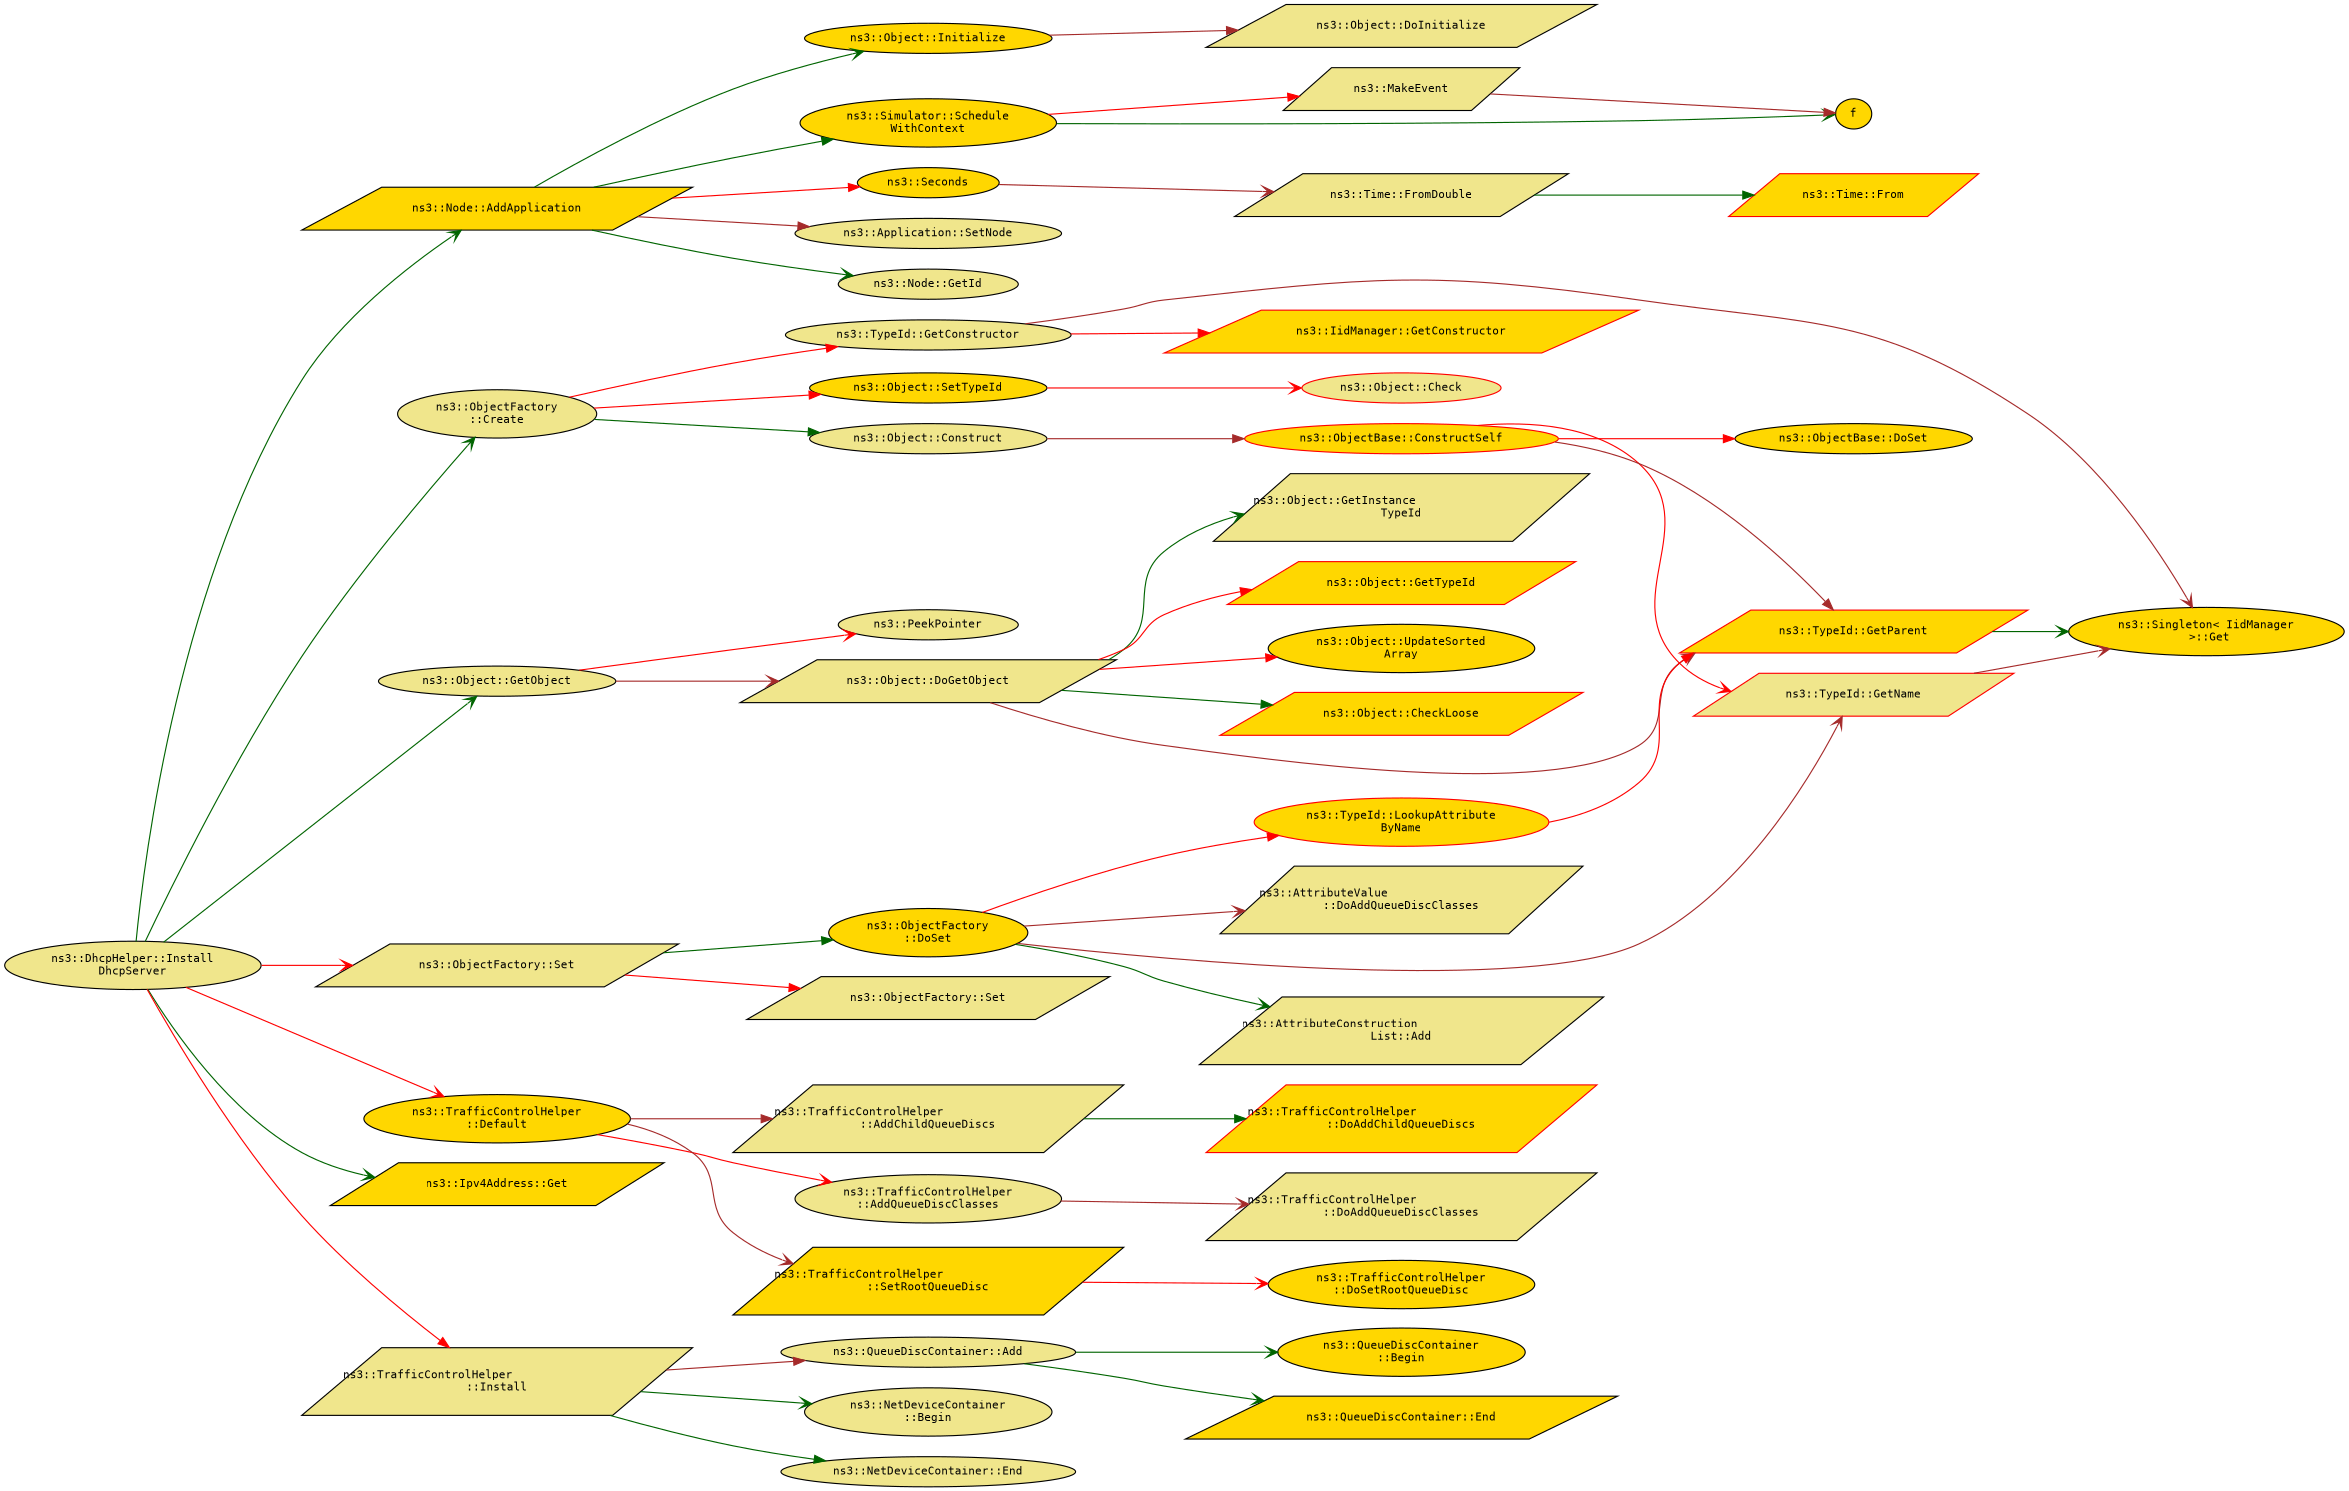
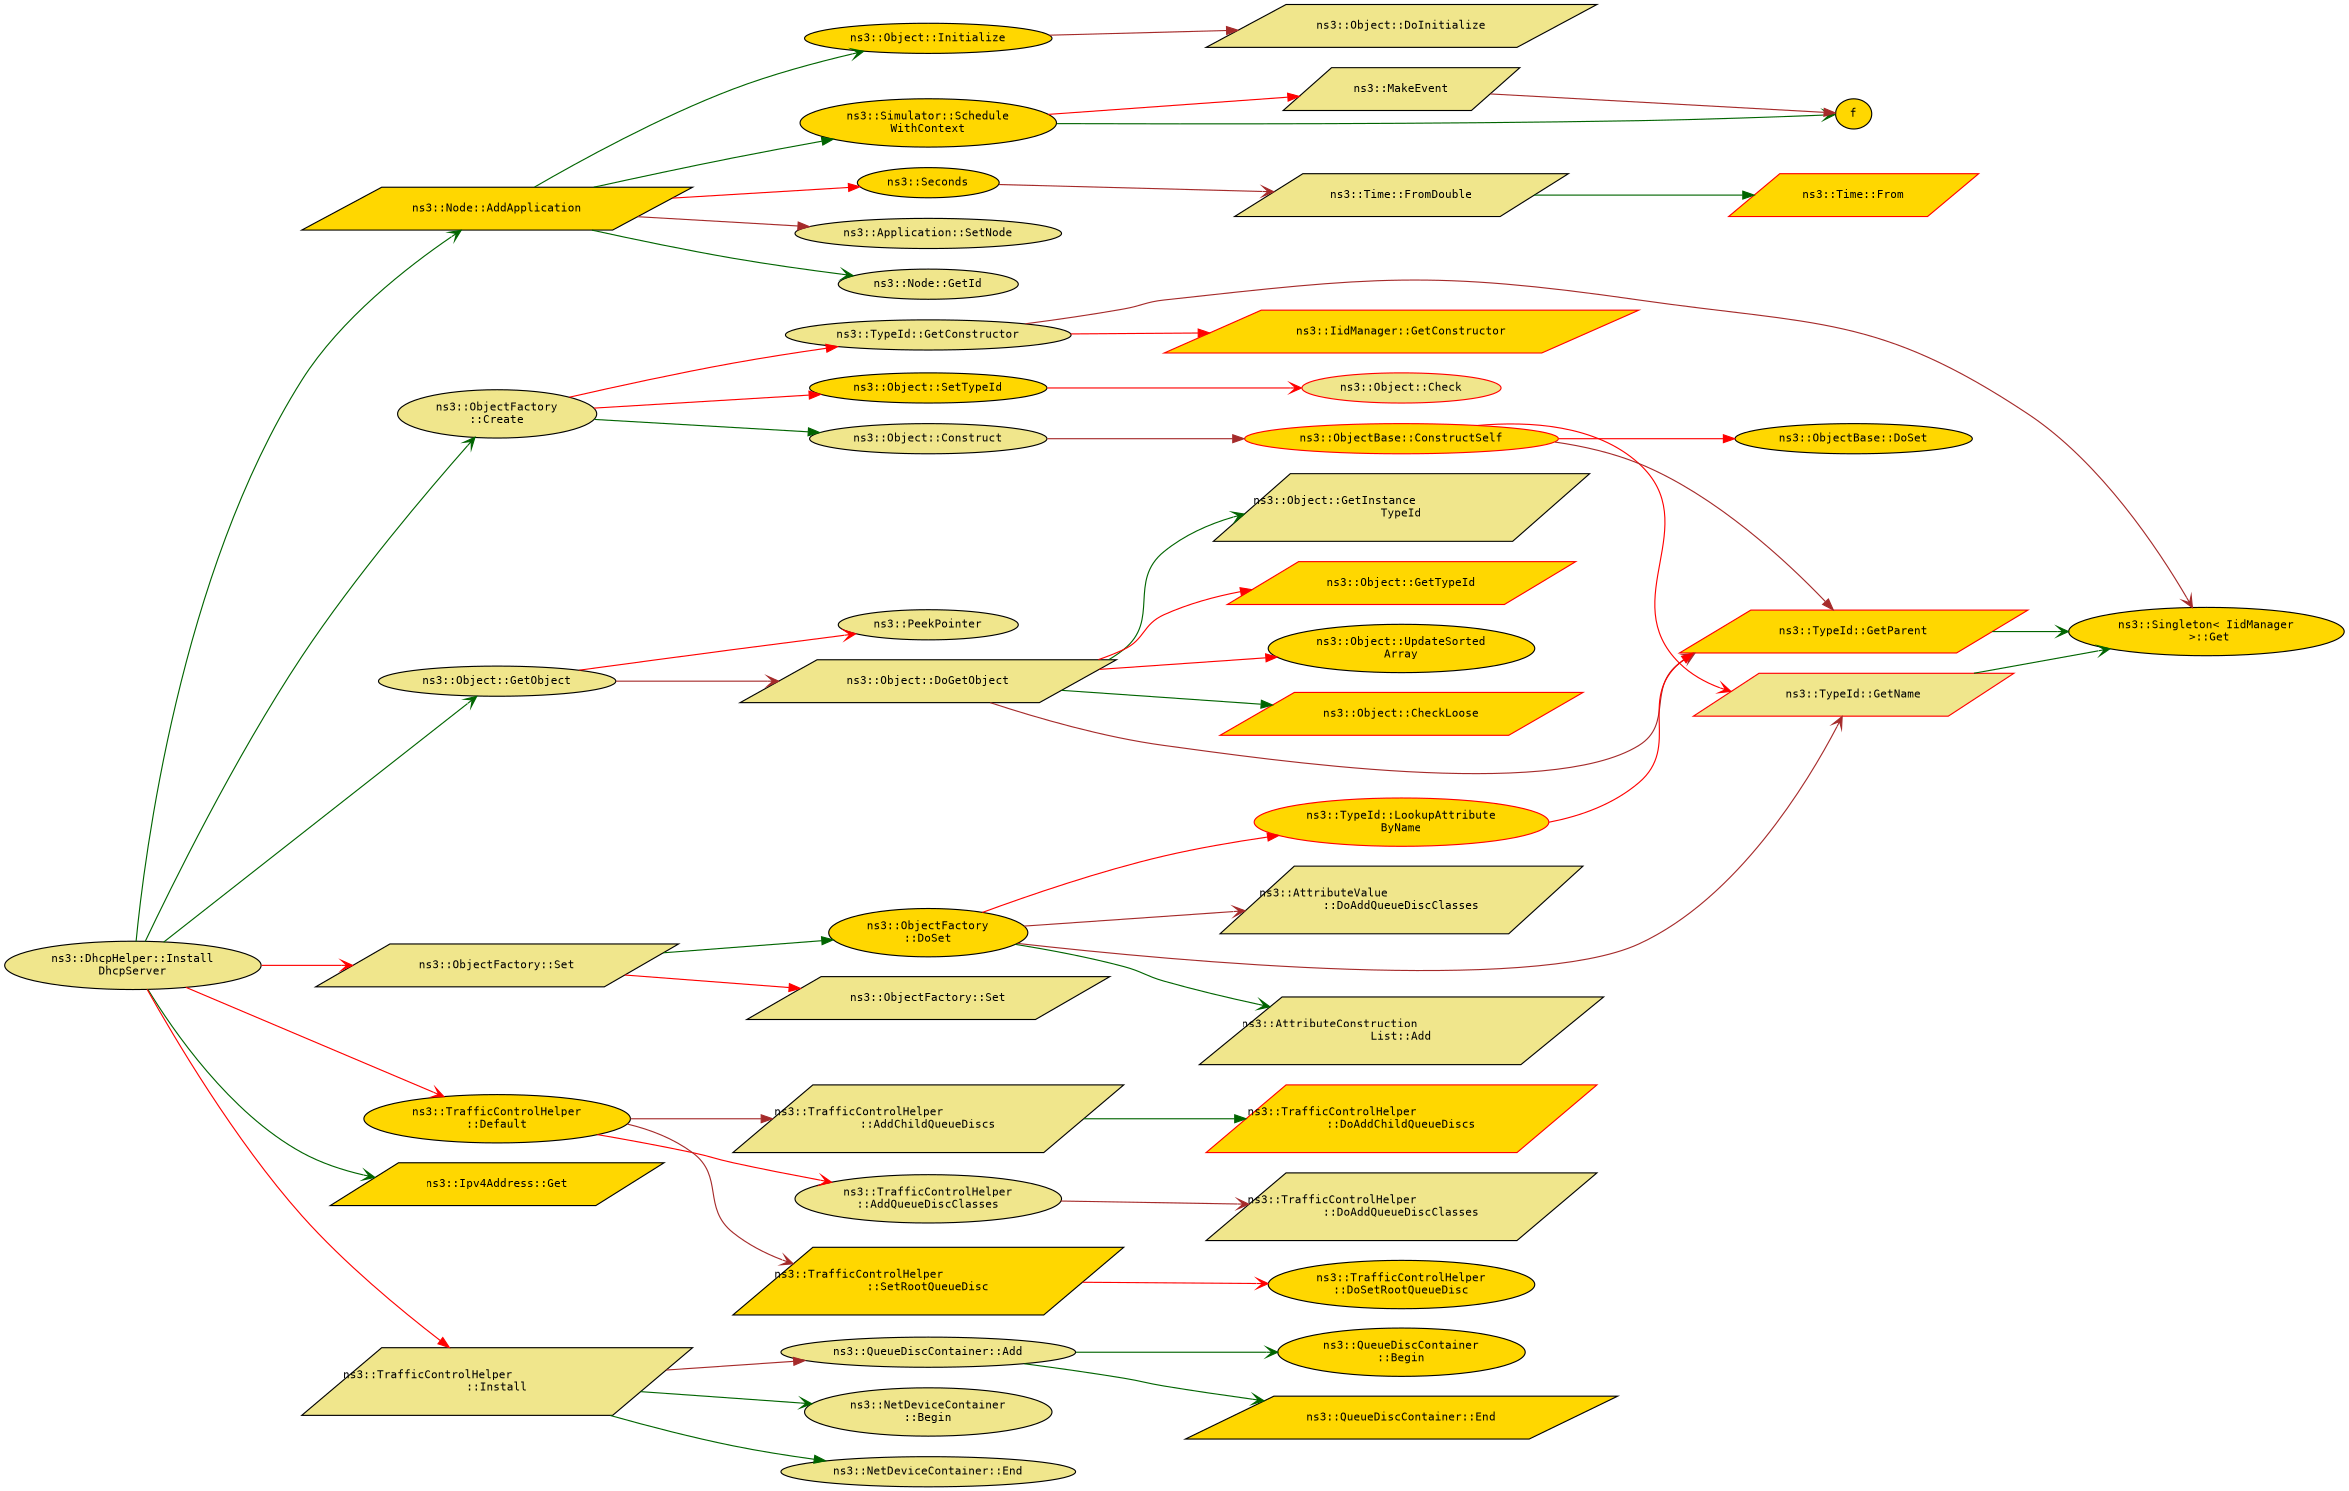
edge "ns3::TypeId::GetName" -> "ns3::Singleton< IidManager >::Get": color brown -> darkgreen
